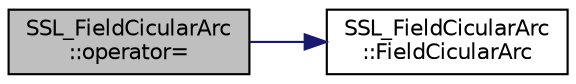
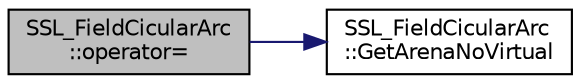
node "SSL_FieldCicularArc ::FieldCicularArc": label "SSL_FieldCicularArc ::FieldCicularArc" -> "SSL_FieldCicularArc ::GetArenaNoVirtual"
